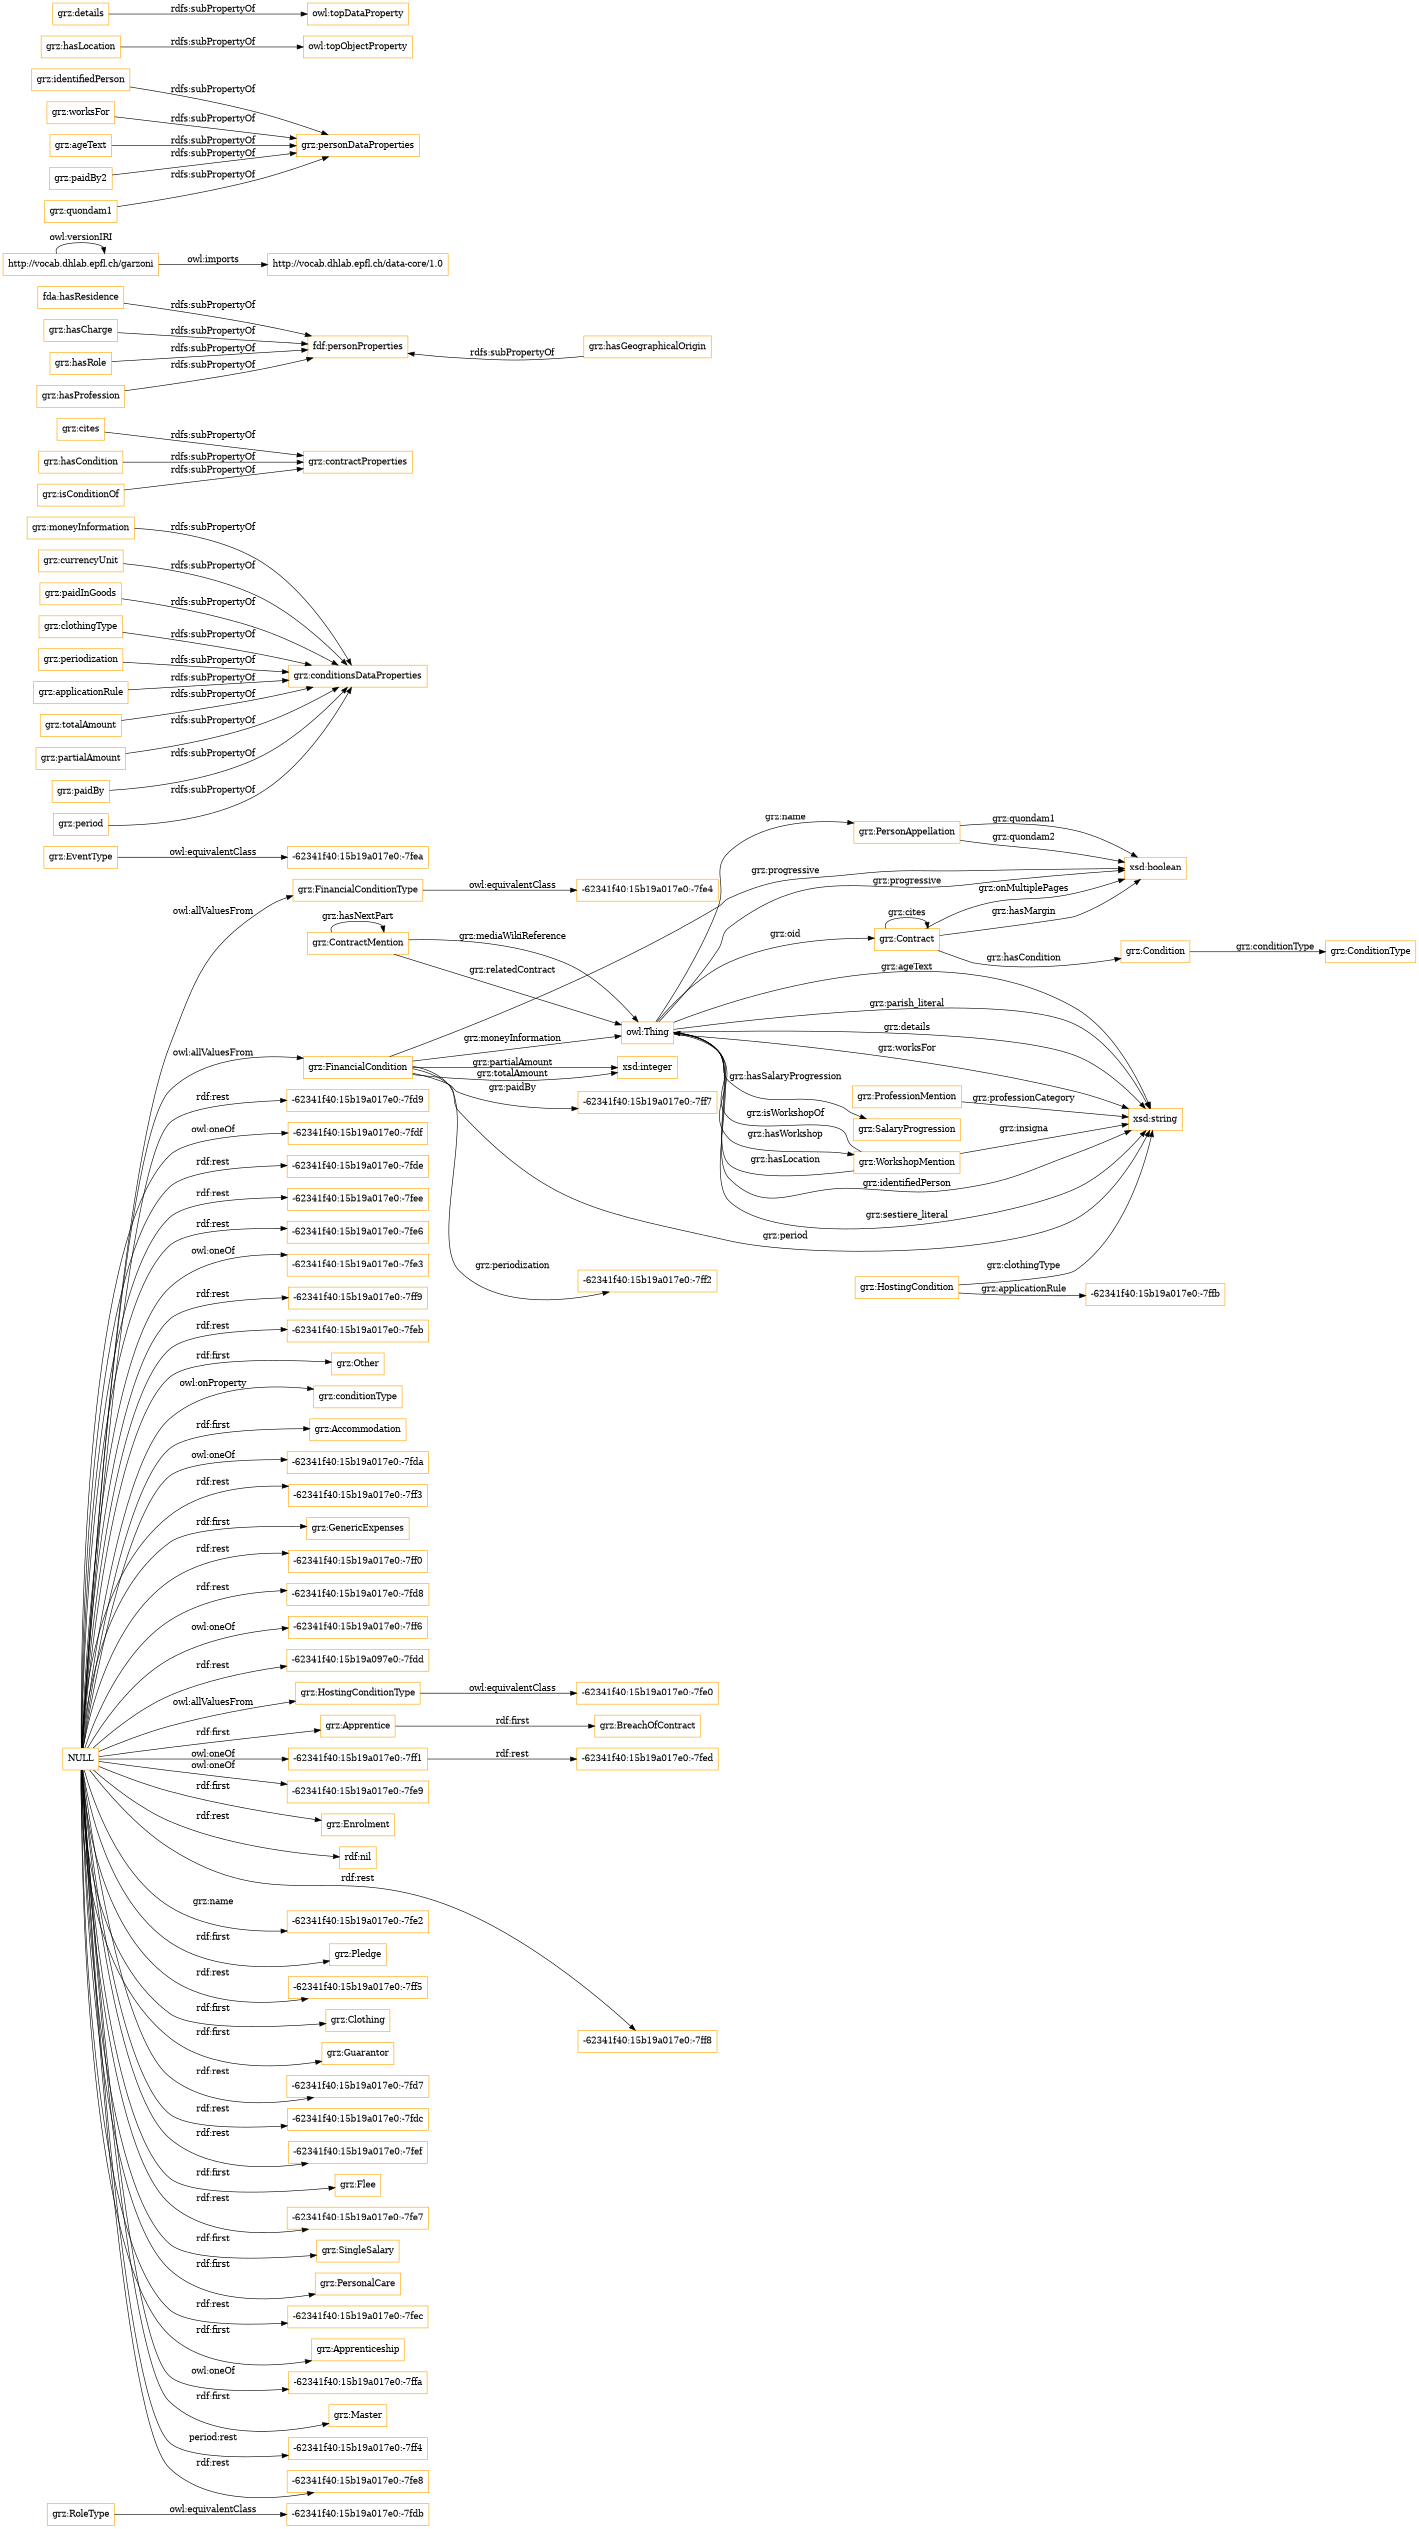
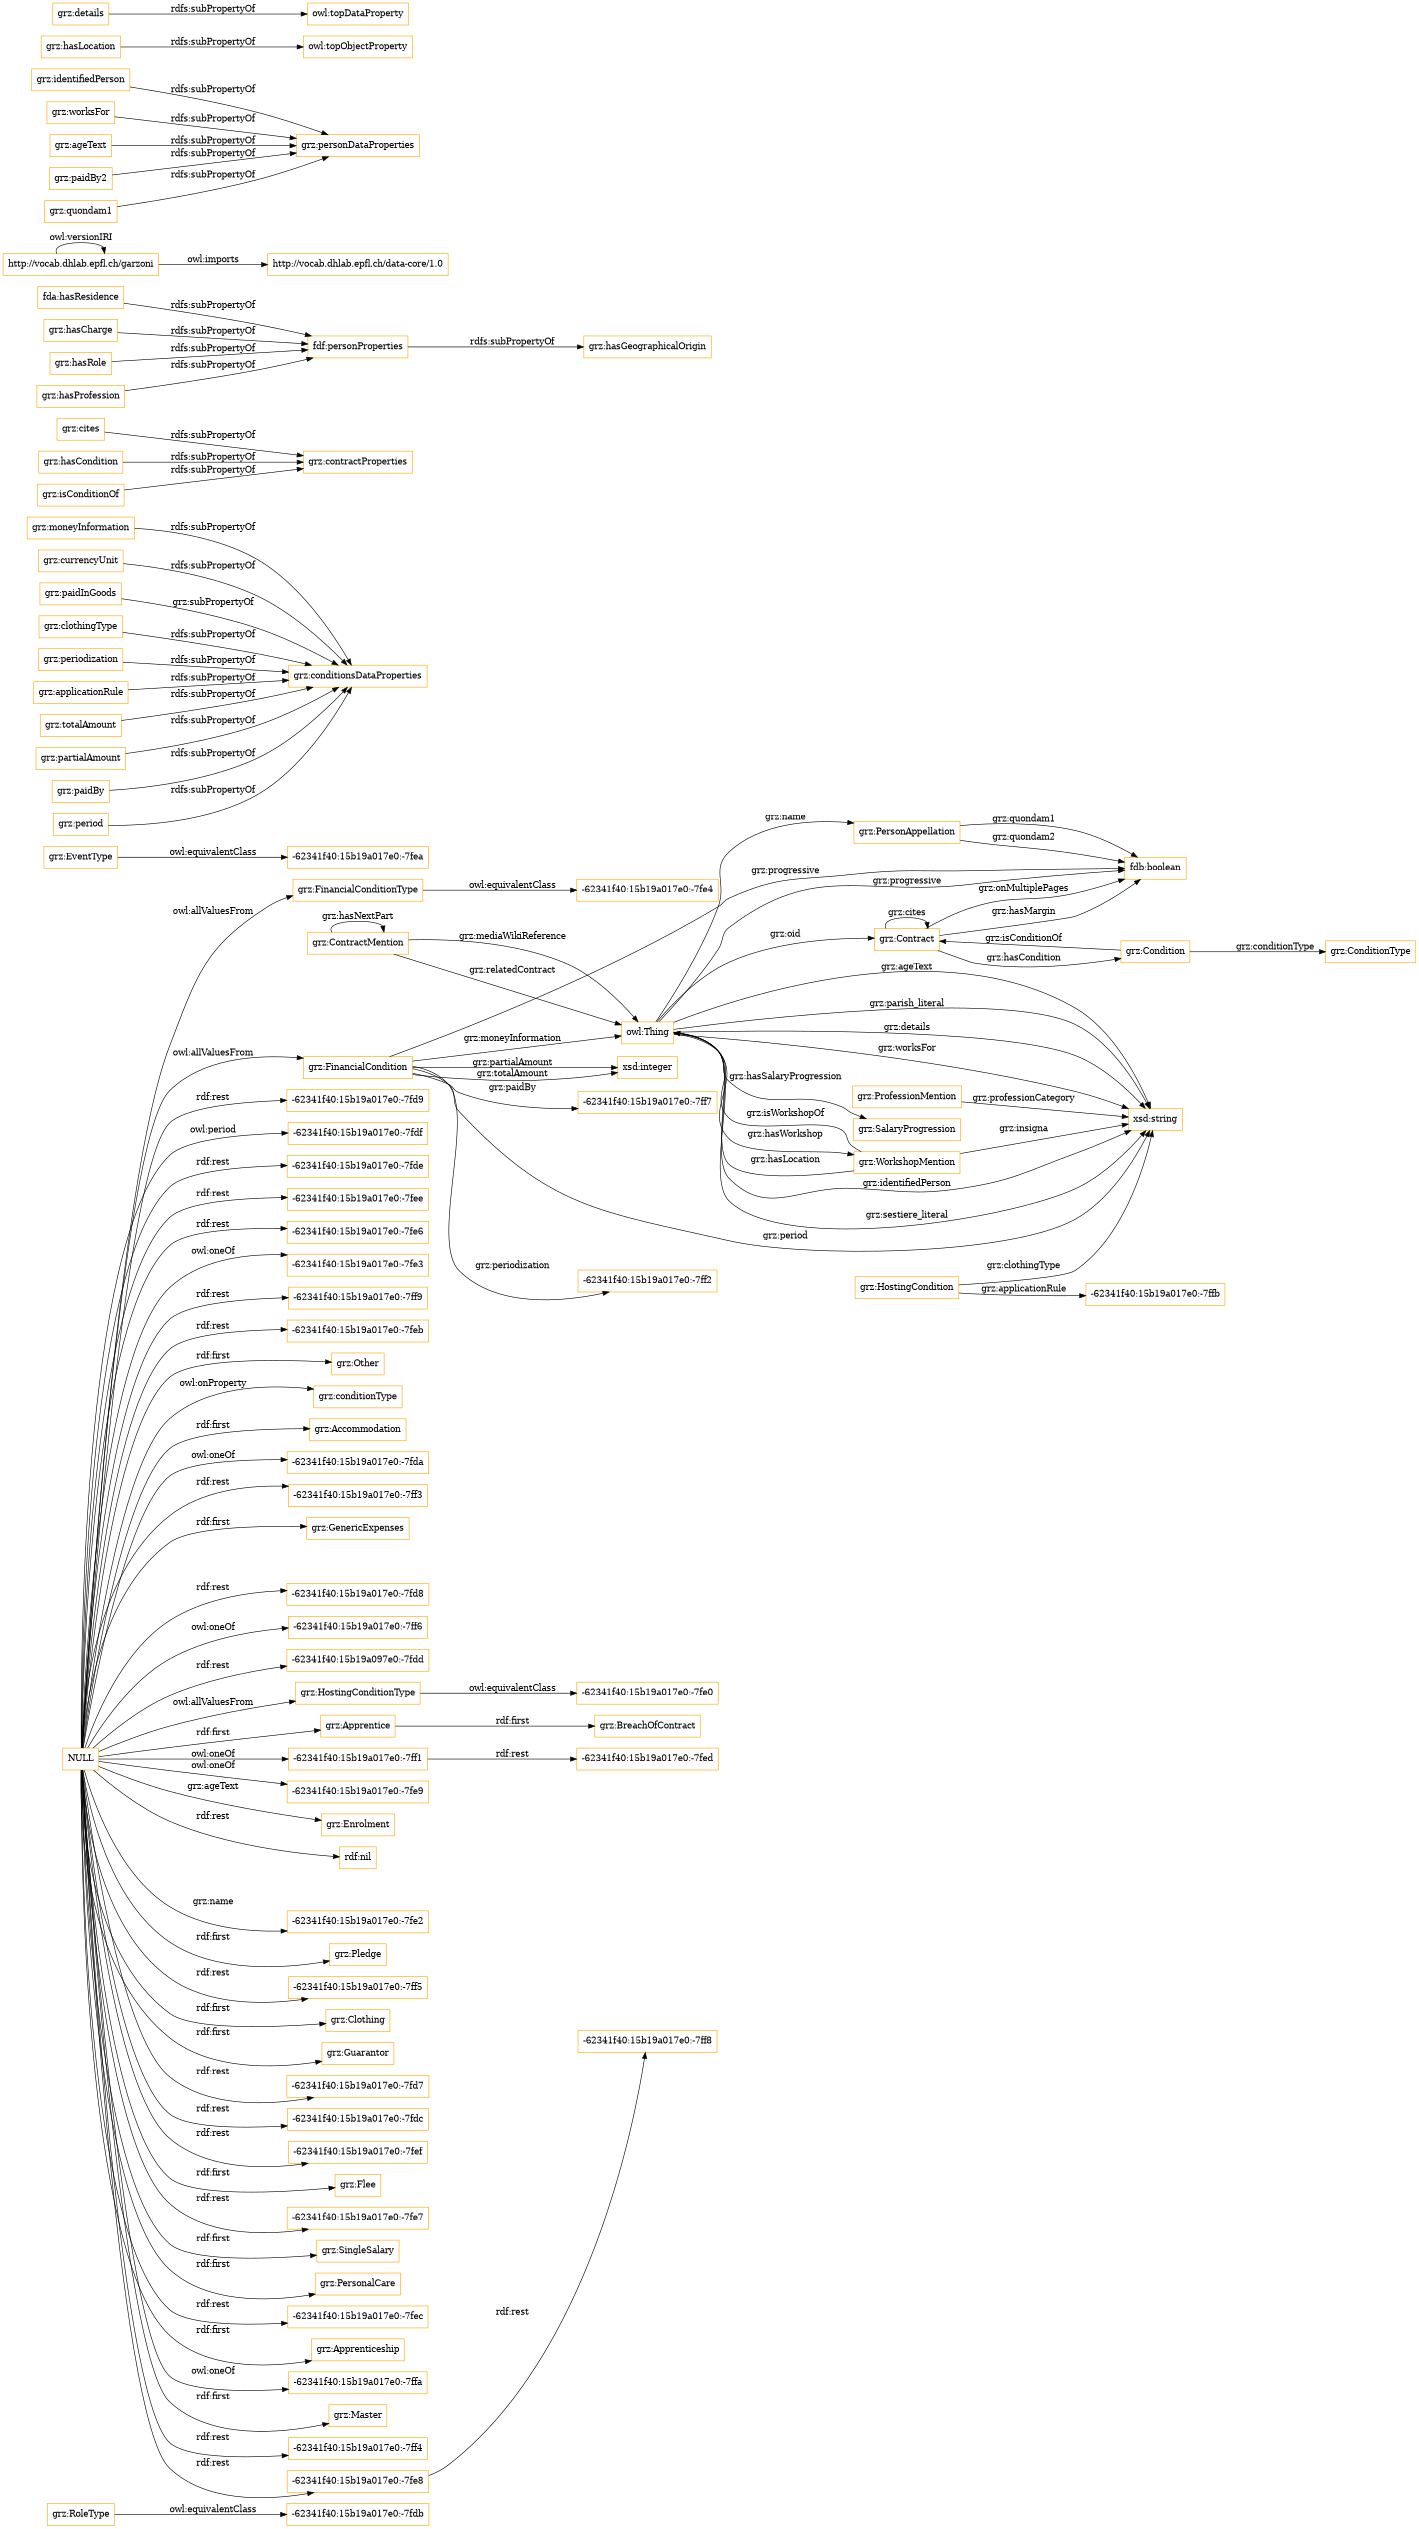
edge "grz:hasGeographicalOrigin" -> "fdf:personProperties": reversed
edge "grz:paidInGoods" -> "grz:conditionsDataProperties": label "rdfs:subPropertyOf" -> "grz:subPropertyOf"
node "xsd:boolean": label "xsd:boolean" -> "fdb:boolean"
edge "grz:Condition" -> "grz:Contract": added, label "grz:isConditionOf"
edge "NULL" -> "-62341f40:15b19a017e0:-7fdf": label "owl:oneOf" -> "owl:period"
node "-62341f40:15b19a017e0:-7ff0": removed
edge "NULL" -> "grz:Enrolment": label "rdf:first" -> "grz:ageText"
edge "NULL" -> "-62341f40:15b19a017e0:-7ff8": now "-62341f40:15b19a017e0:-7fe8" -> "-62341f40:15b19a017e0:-7ff8"
edge "NULL" -> "-62341f40:15b19a017e0:-7ff4": label "period:rest" -> "rdf:rest"
